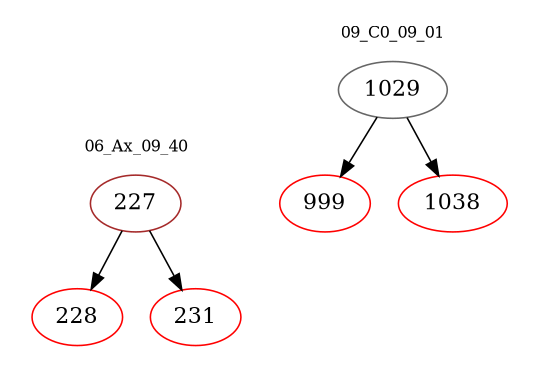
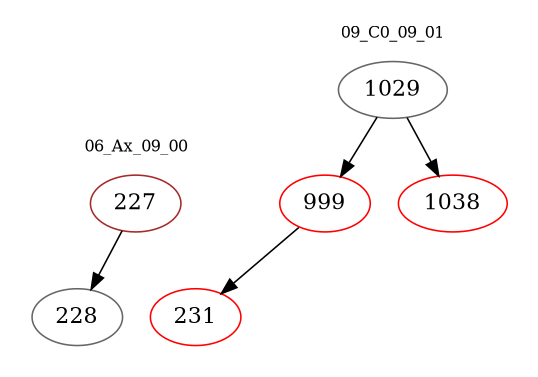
cluster "06_Ax_09_40": label "06_Ax_09_40" -> "06_Ax_09_00"
edge "227" -> "231": now "999" -> "231"
node "228": color red -> gray40
